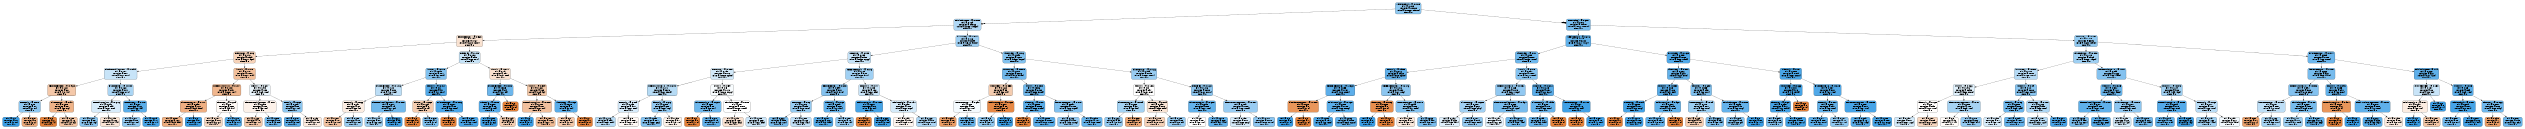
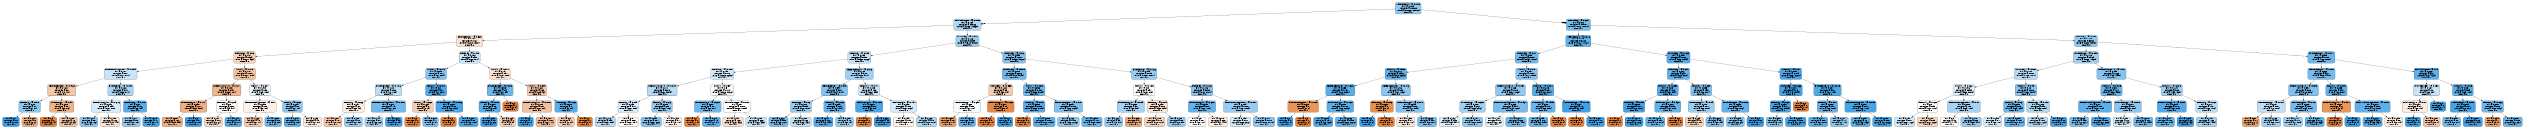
node "gini = 0.0 samples = 9 value = [15, 0] class = 0": fillcolor #8fc8f0 -> #e58139
node "gini = 0.273 samples = 365 value = [92, 473] class = 1": fillcolor #60b0ea -> #fbece1
node "gini = 0.497 samples = 29 value = [26, 30] weight = 1": label "gini = 0.497 samples = 29 value = [26, 30] weight = 1" -> "gini = 0.497 samples = 29 value = [26, 30] class = 1"
node "gini = 0.499 samples = 264 value = [212, 228] class = 1": removed
